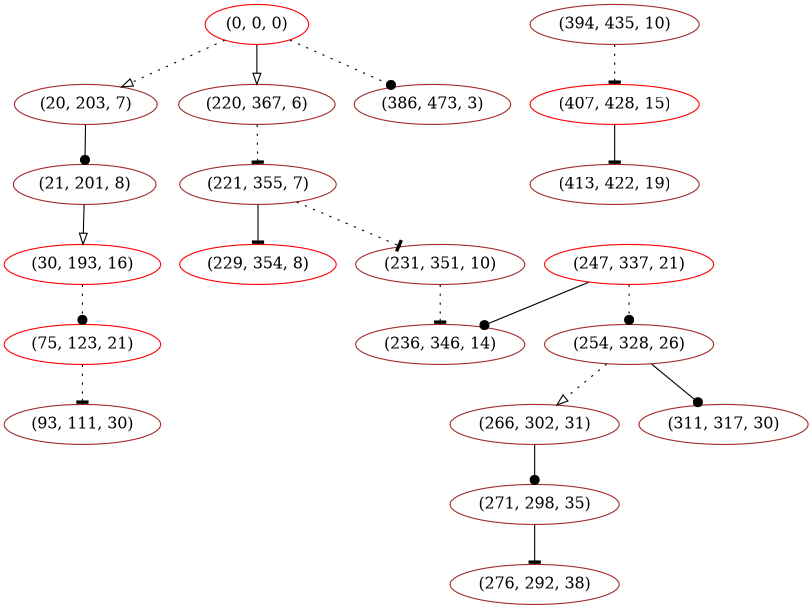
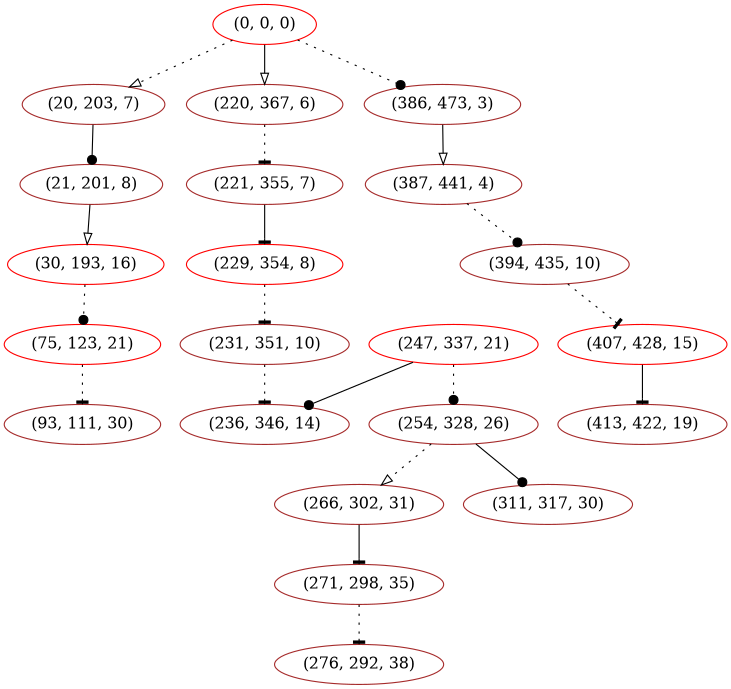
node "(387, 441, 4)": added
edge "(221, 355, 7)" -> "(231, 351, 10)": now "(229, 354, 8)" -> "(231, 351, 10)"
edge "(266, 302, 31)" -> "(271, 298, 35)": arrowhead dot -> tee
edge "(271, 298, 35)" -> "(276, 292, 38)": style solid -> dotted
